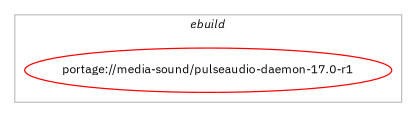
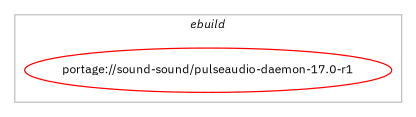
node "portage://media-sound/pulseaudio-daemon-17.0-r1": label "portage://media-sound/pulseaudio-daemon-17.0-r1" -> "portage://sound-sound/pulseaudio-daemon-17.0-r1"
